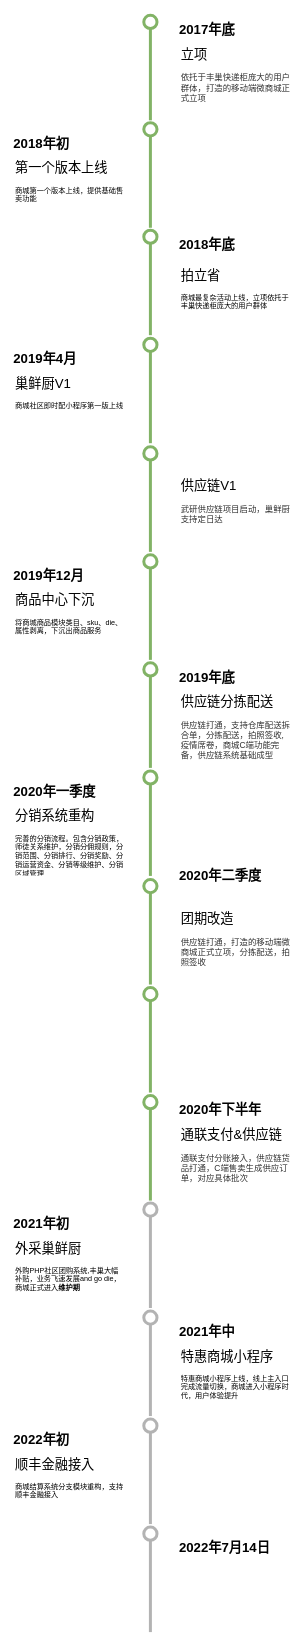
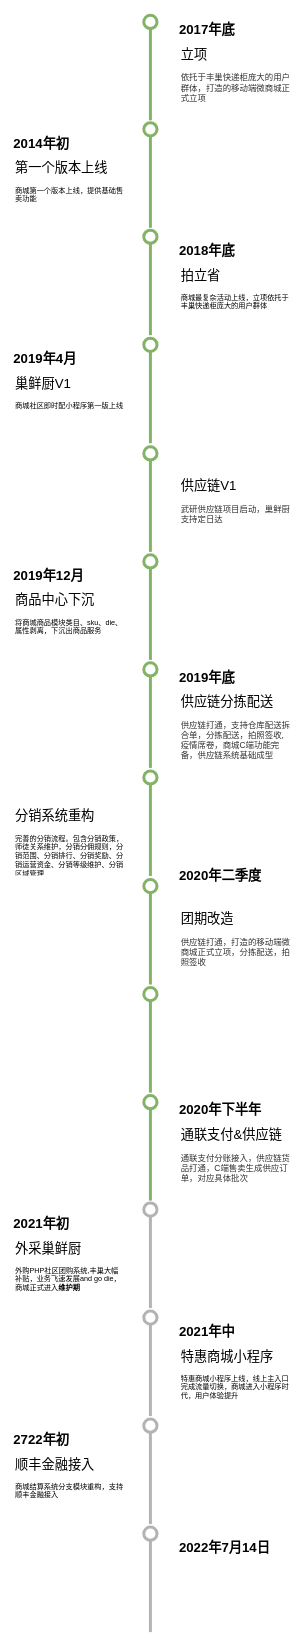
node "2018年初": label "2018年初" -> "2014年初"
node "2018年底": moved (220, 245) -> (220, 251)
node "2020年一季度": removed
node "2022年初": label "2022年初" -> "2722年初"
